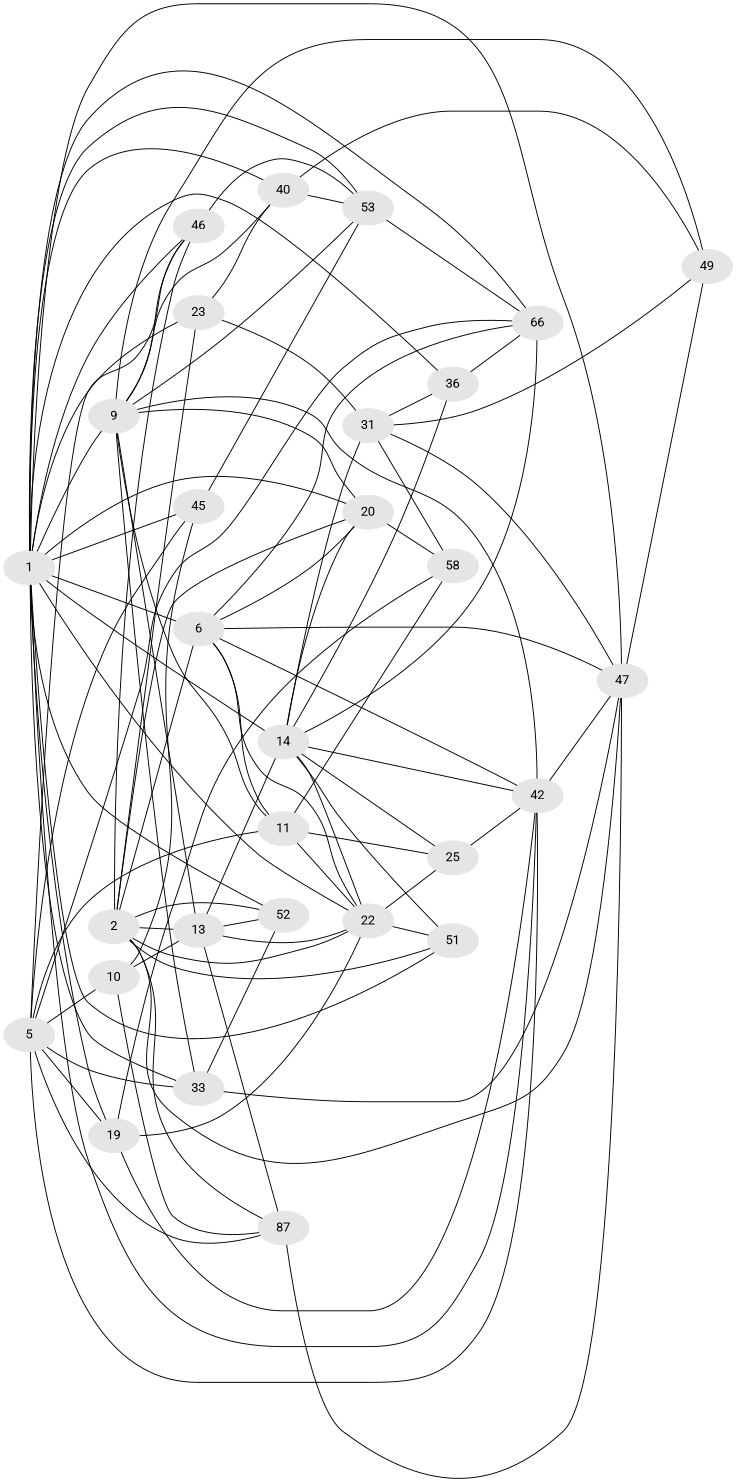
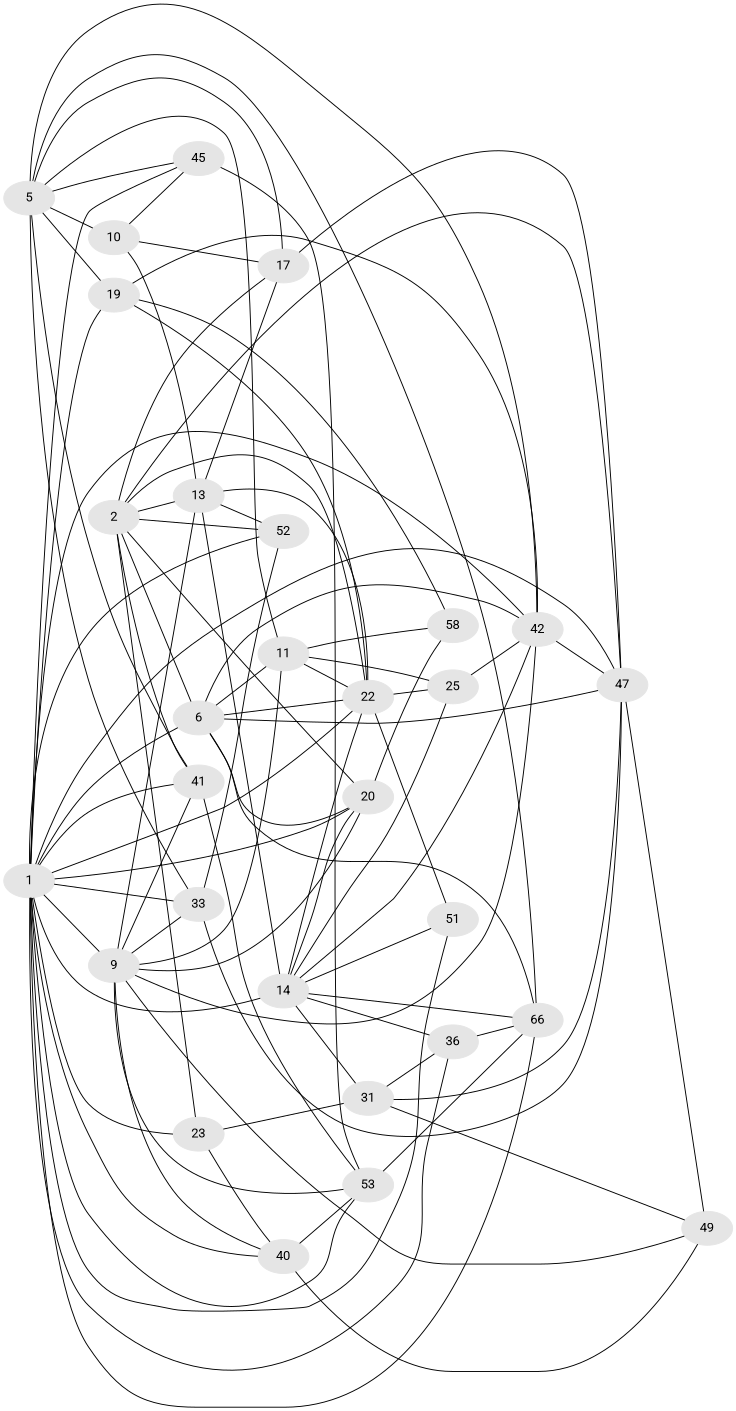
node "46": label "46" -> "41"
edge "31" -- "58": removed
edge "2" -- "51": removed
node "87": label "87" -> "17"
